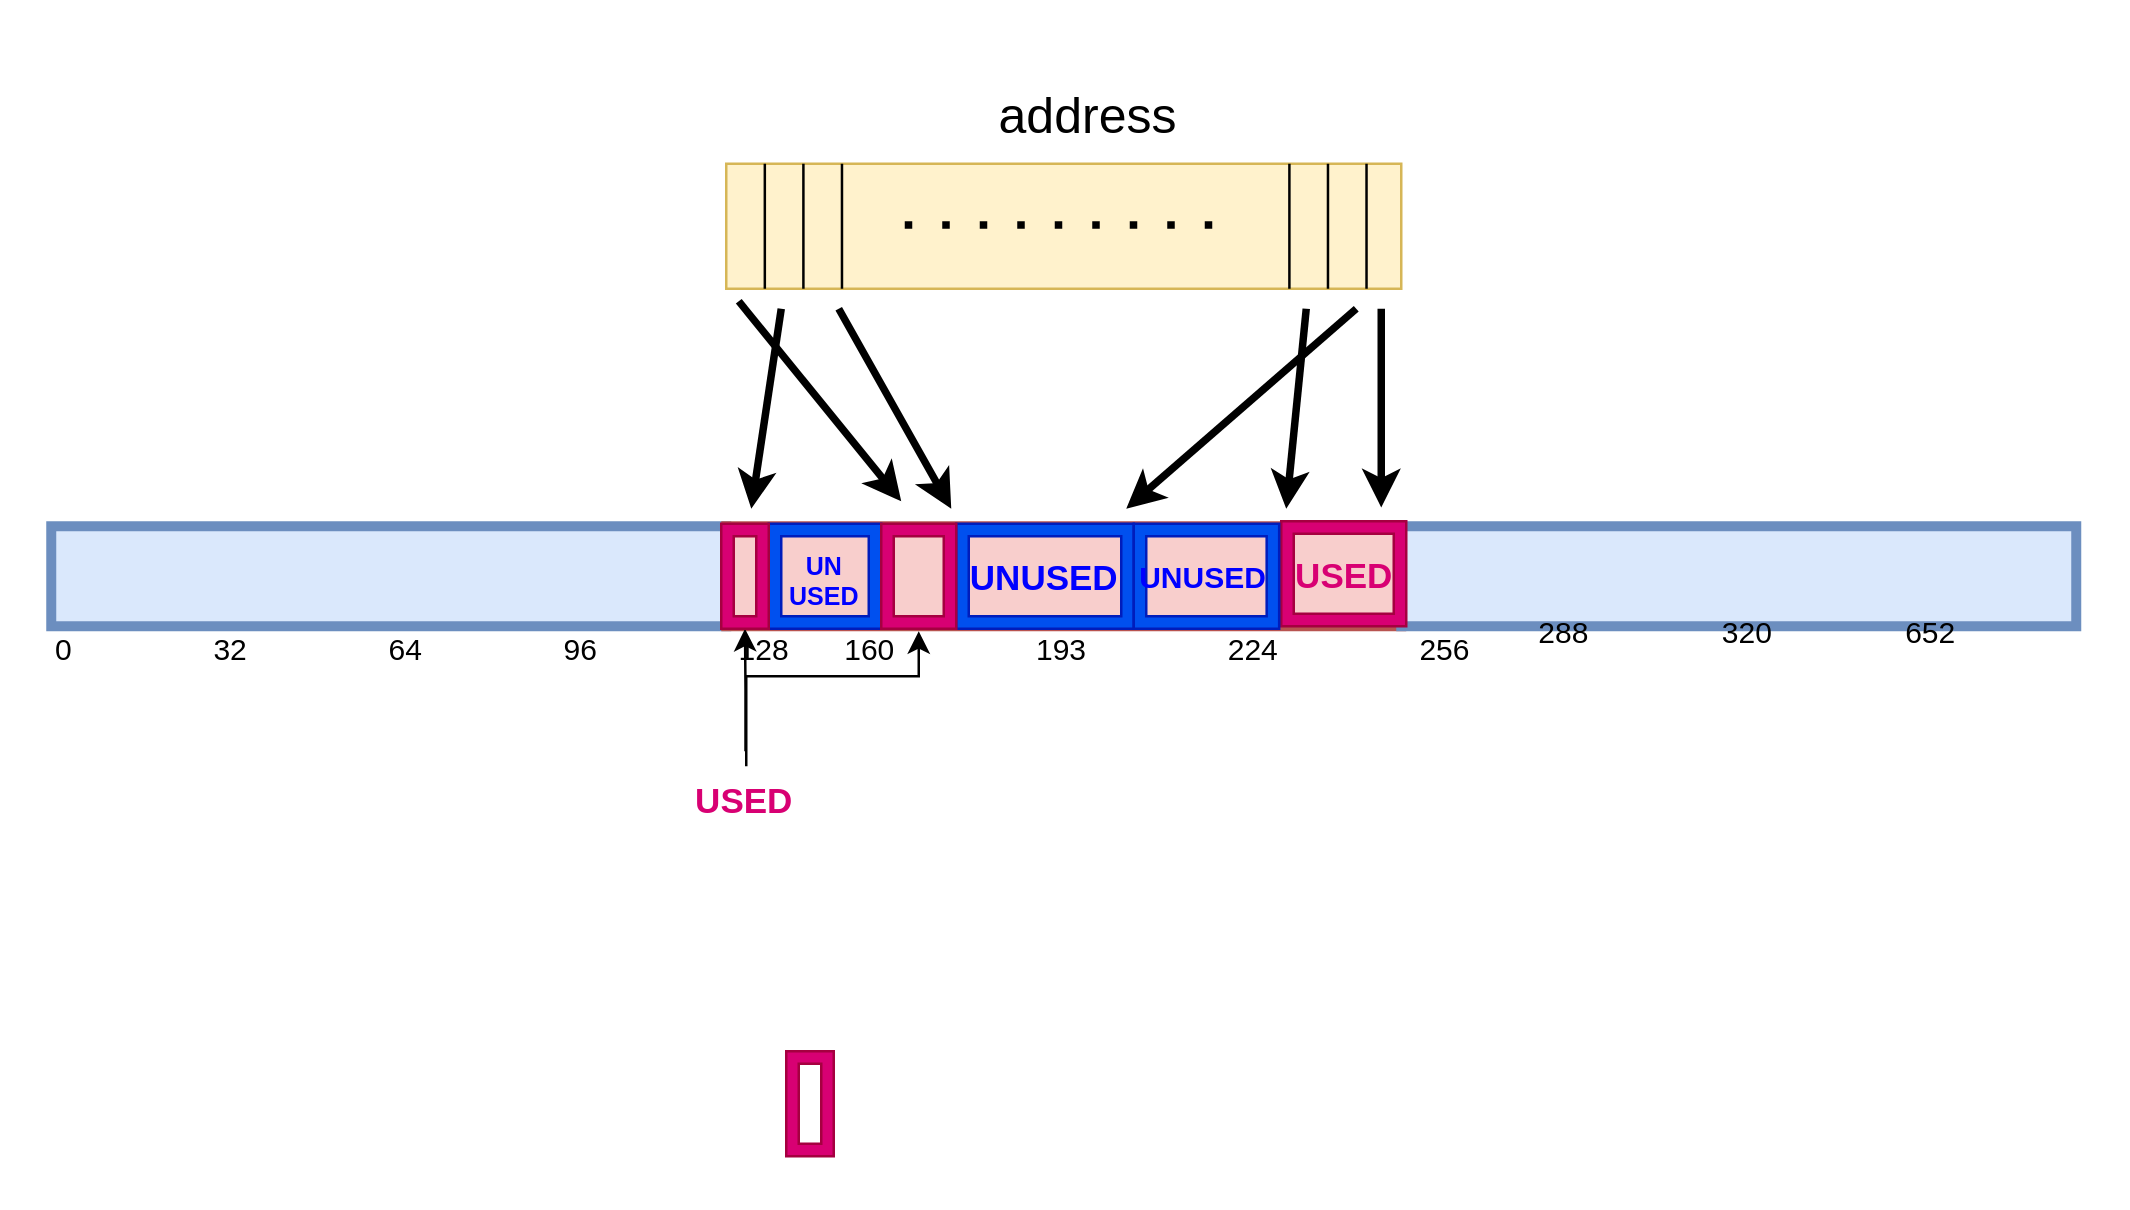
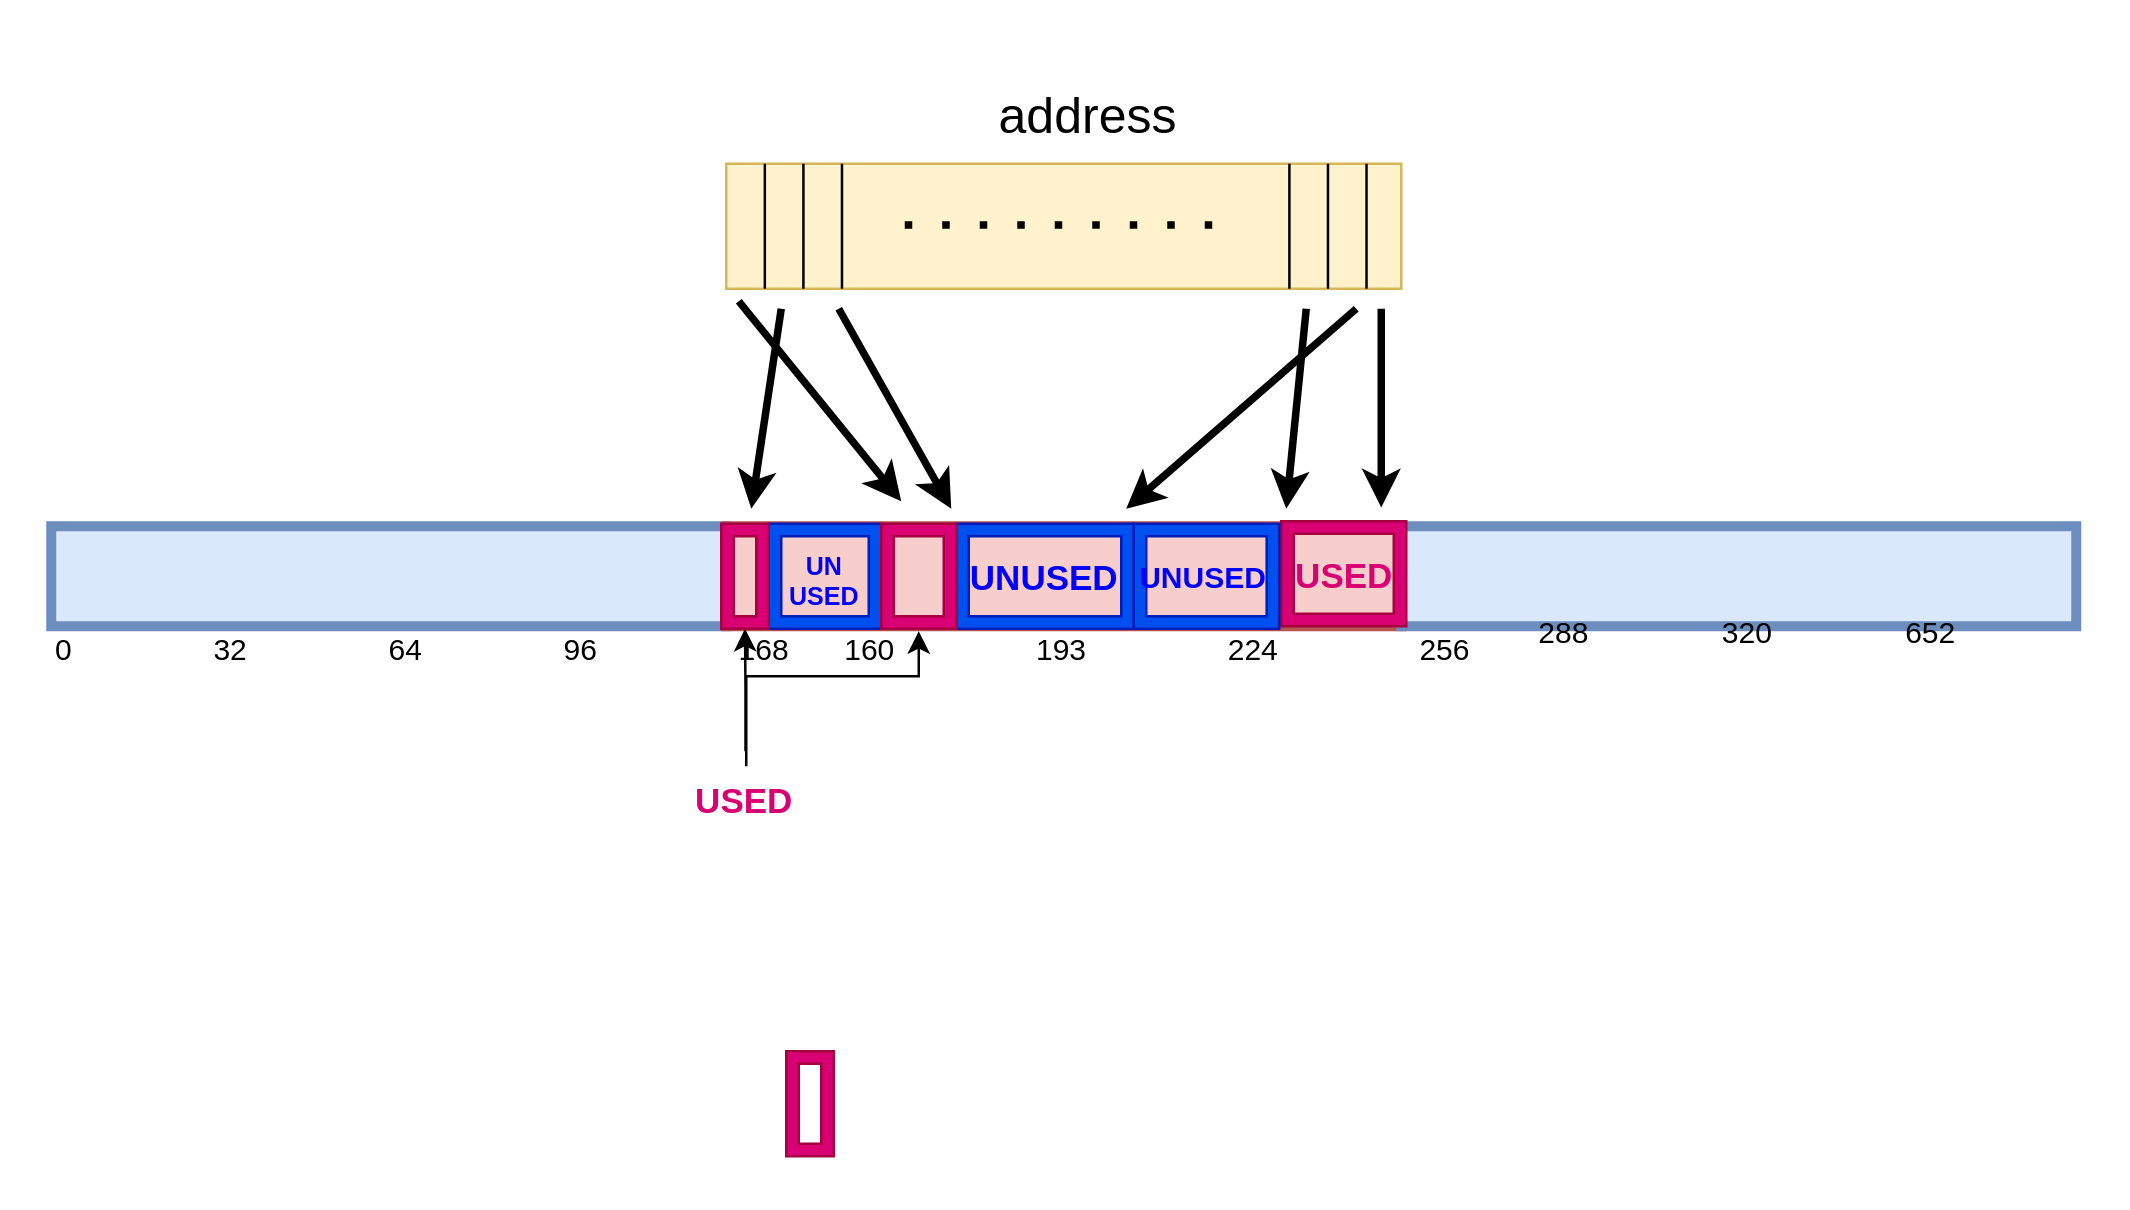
node "0 32 64 96 128": label "0 32 64 96 128" -> "0 32 64 96 168"
